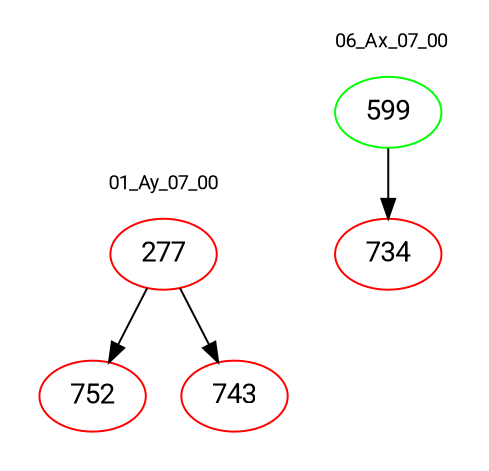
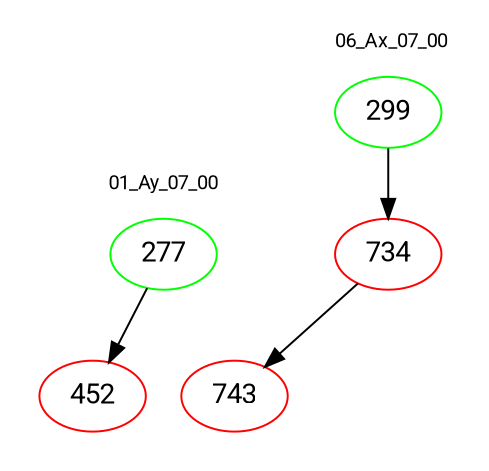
node "599": label "599" -> "299"
node "277": color red -> green
edge "277" -> "743": now "734" -> "743"
node "752": label "752" -> "452"
